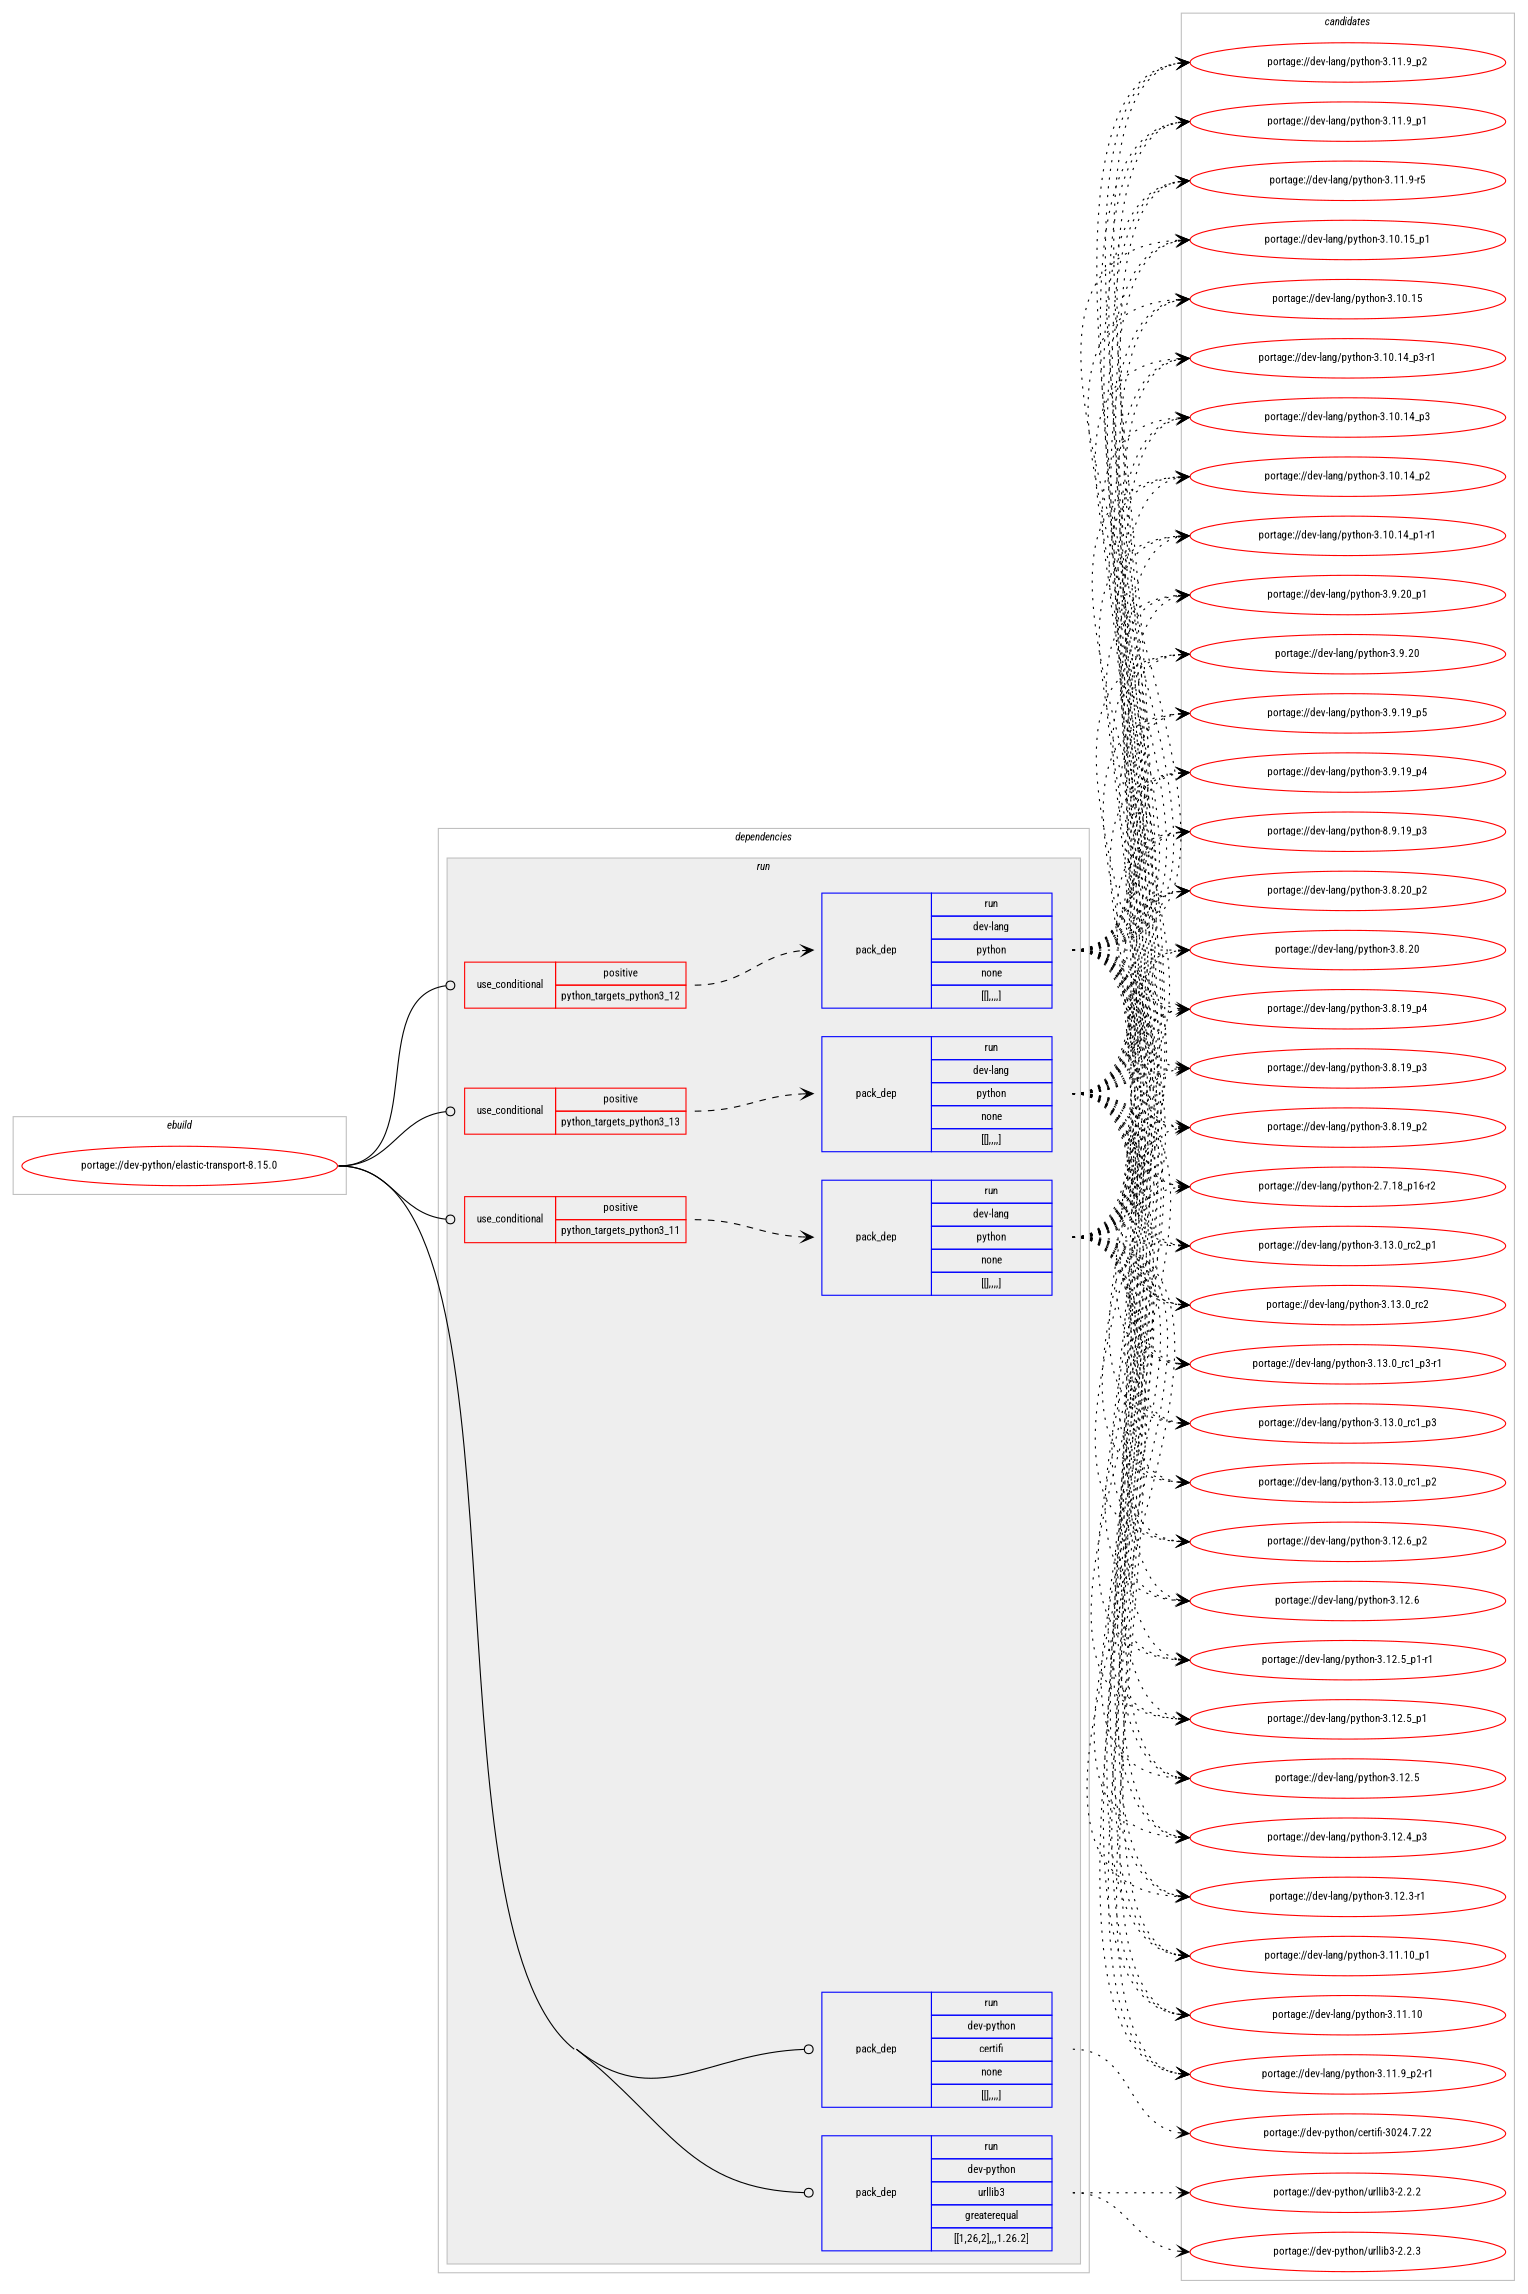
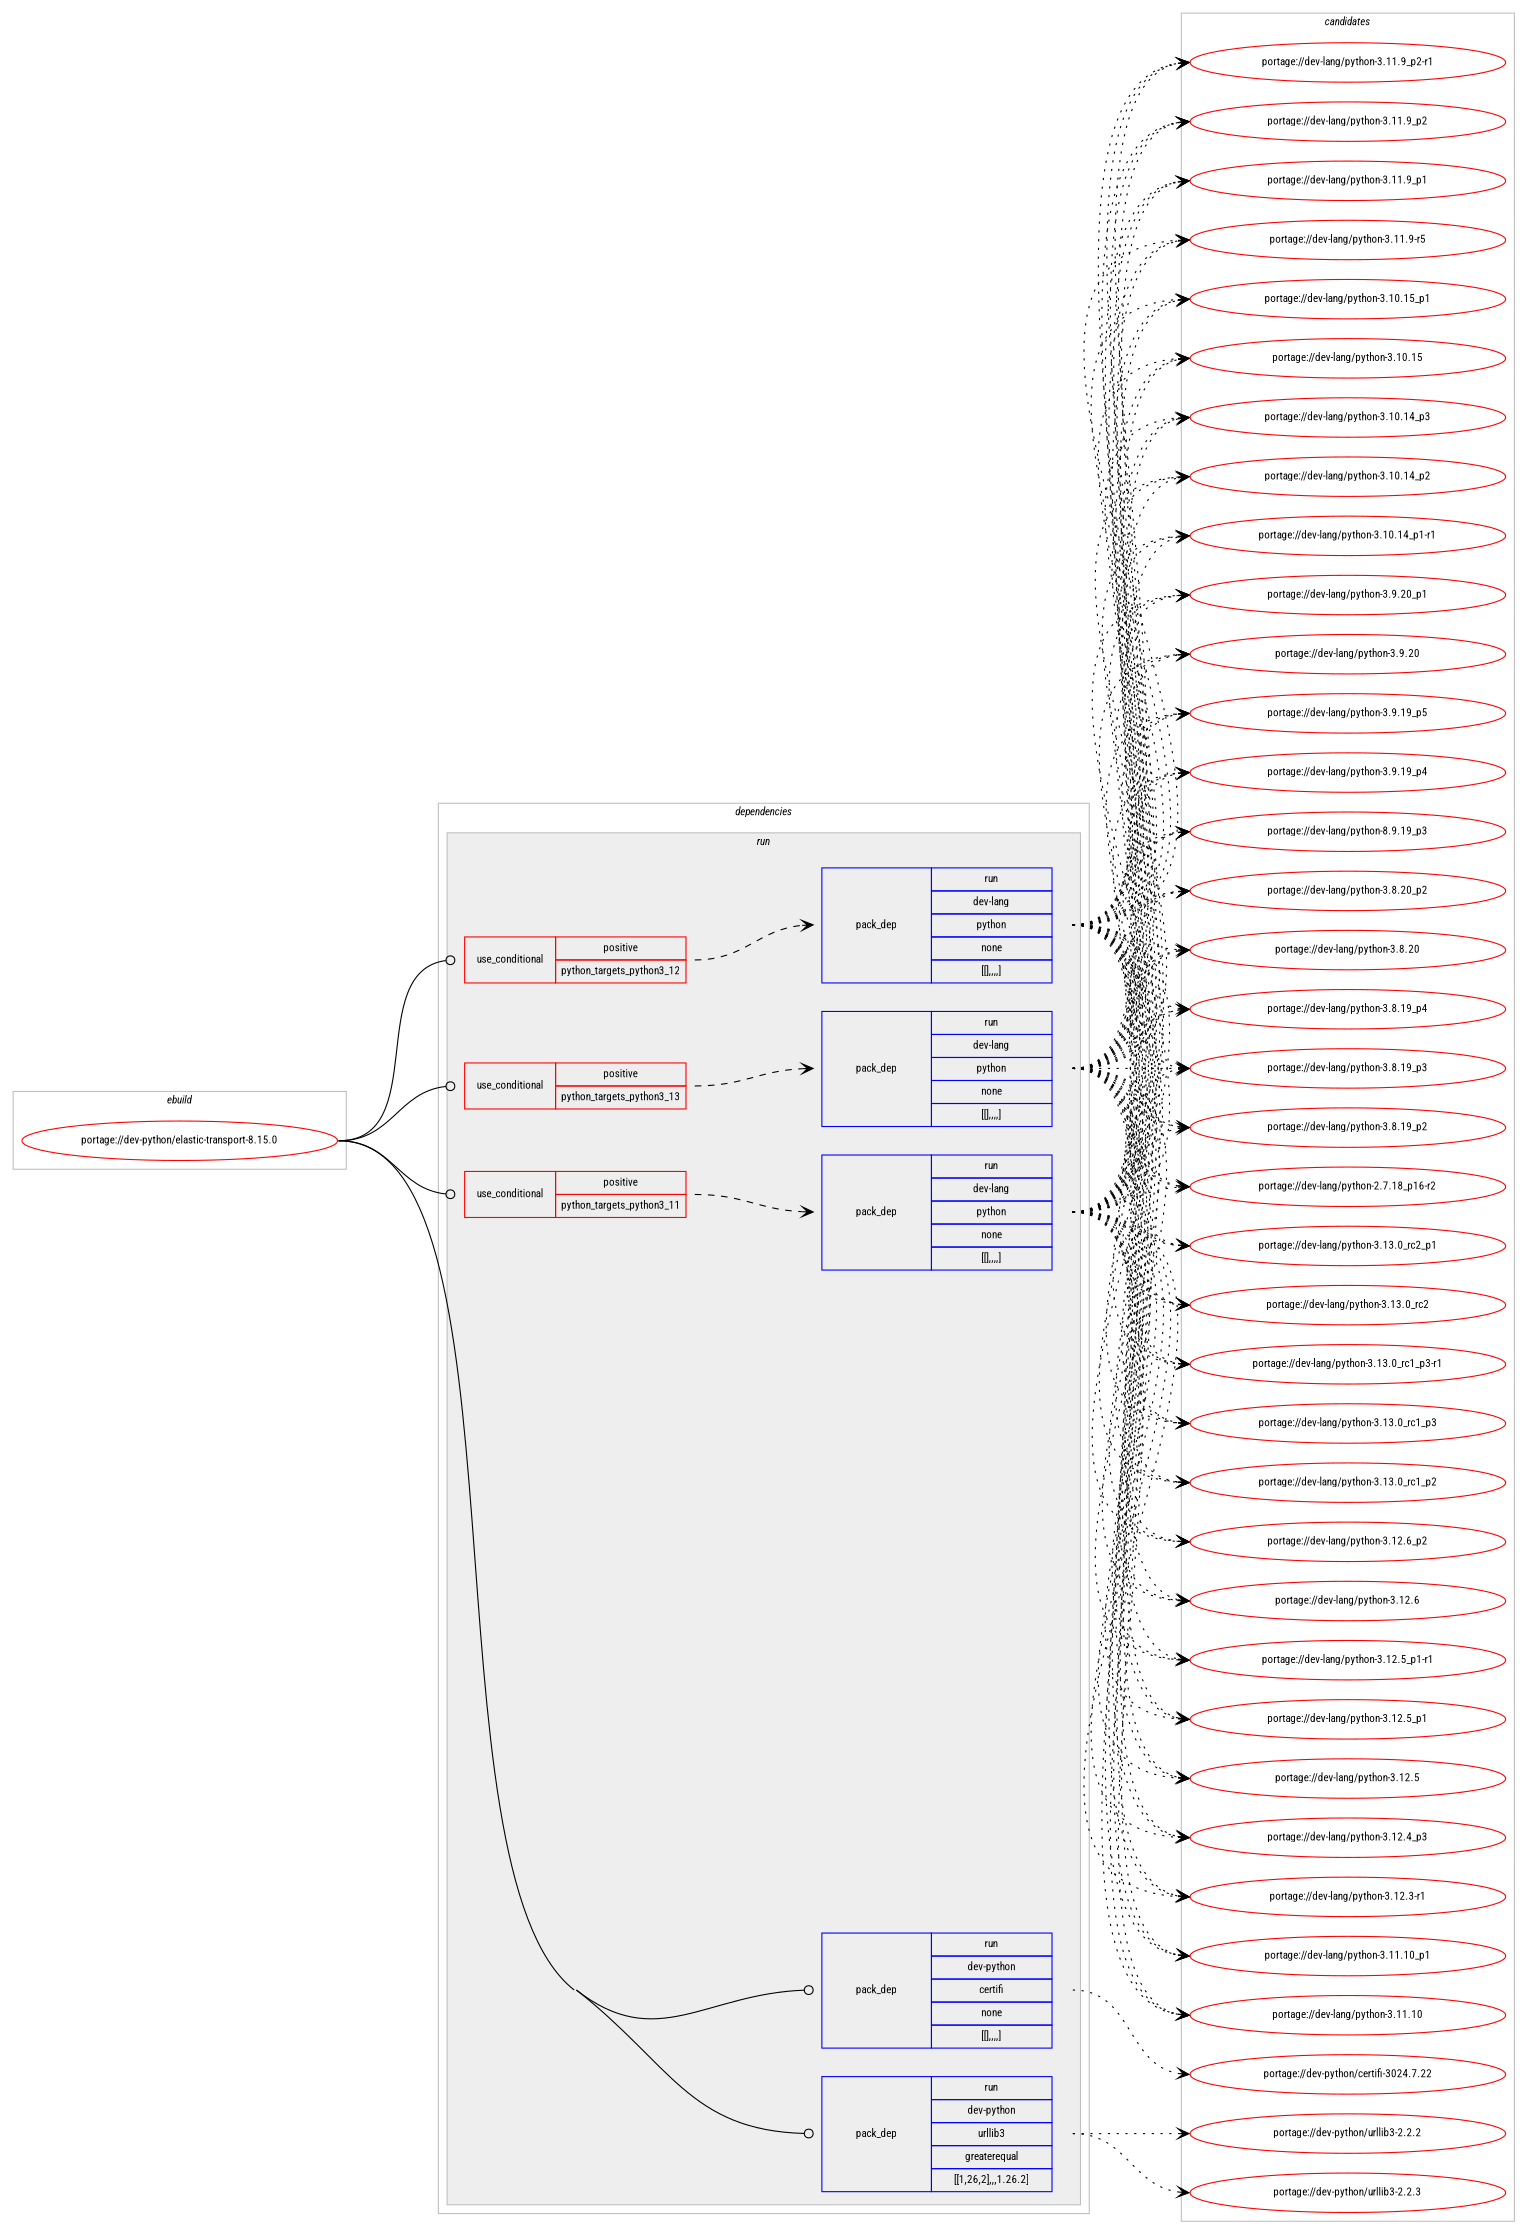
node "portage://dev-lang/python-3.10.14_p3-r1": removed
